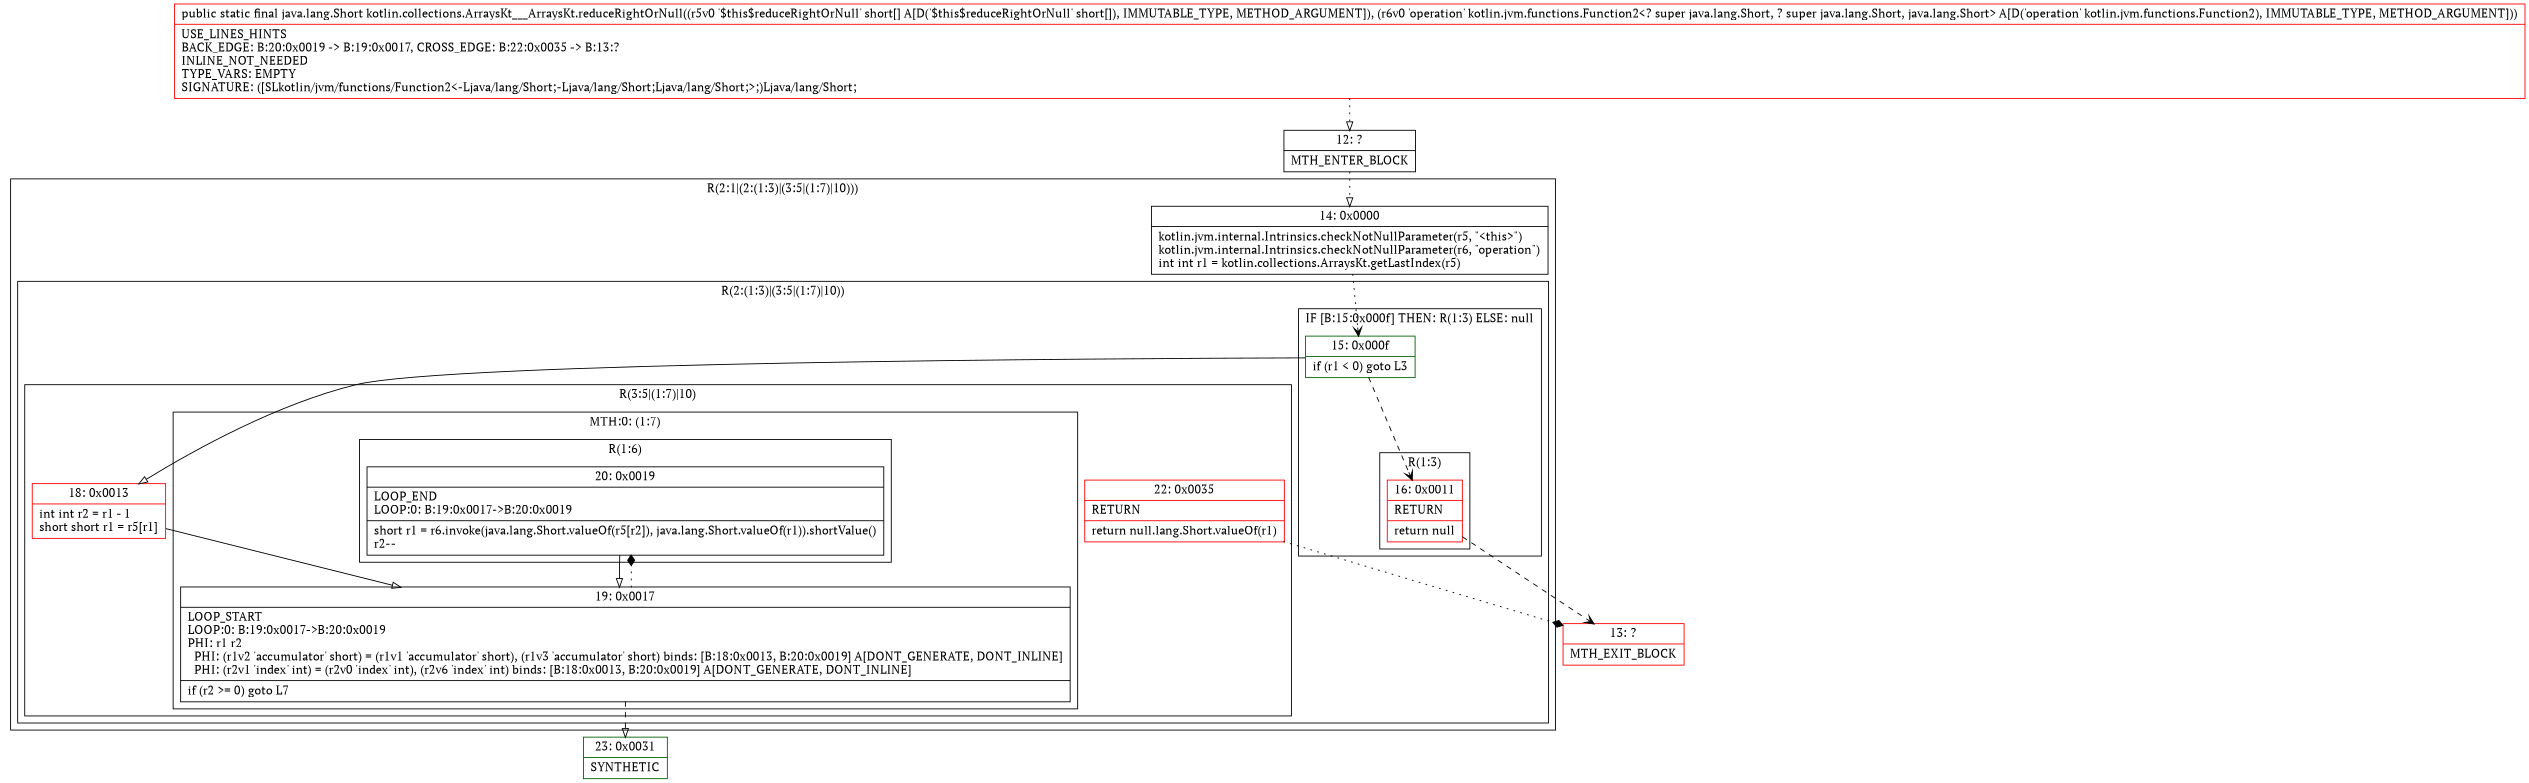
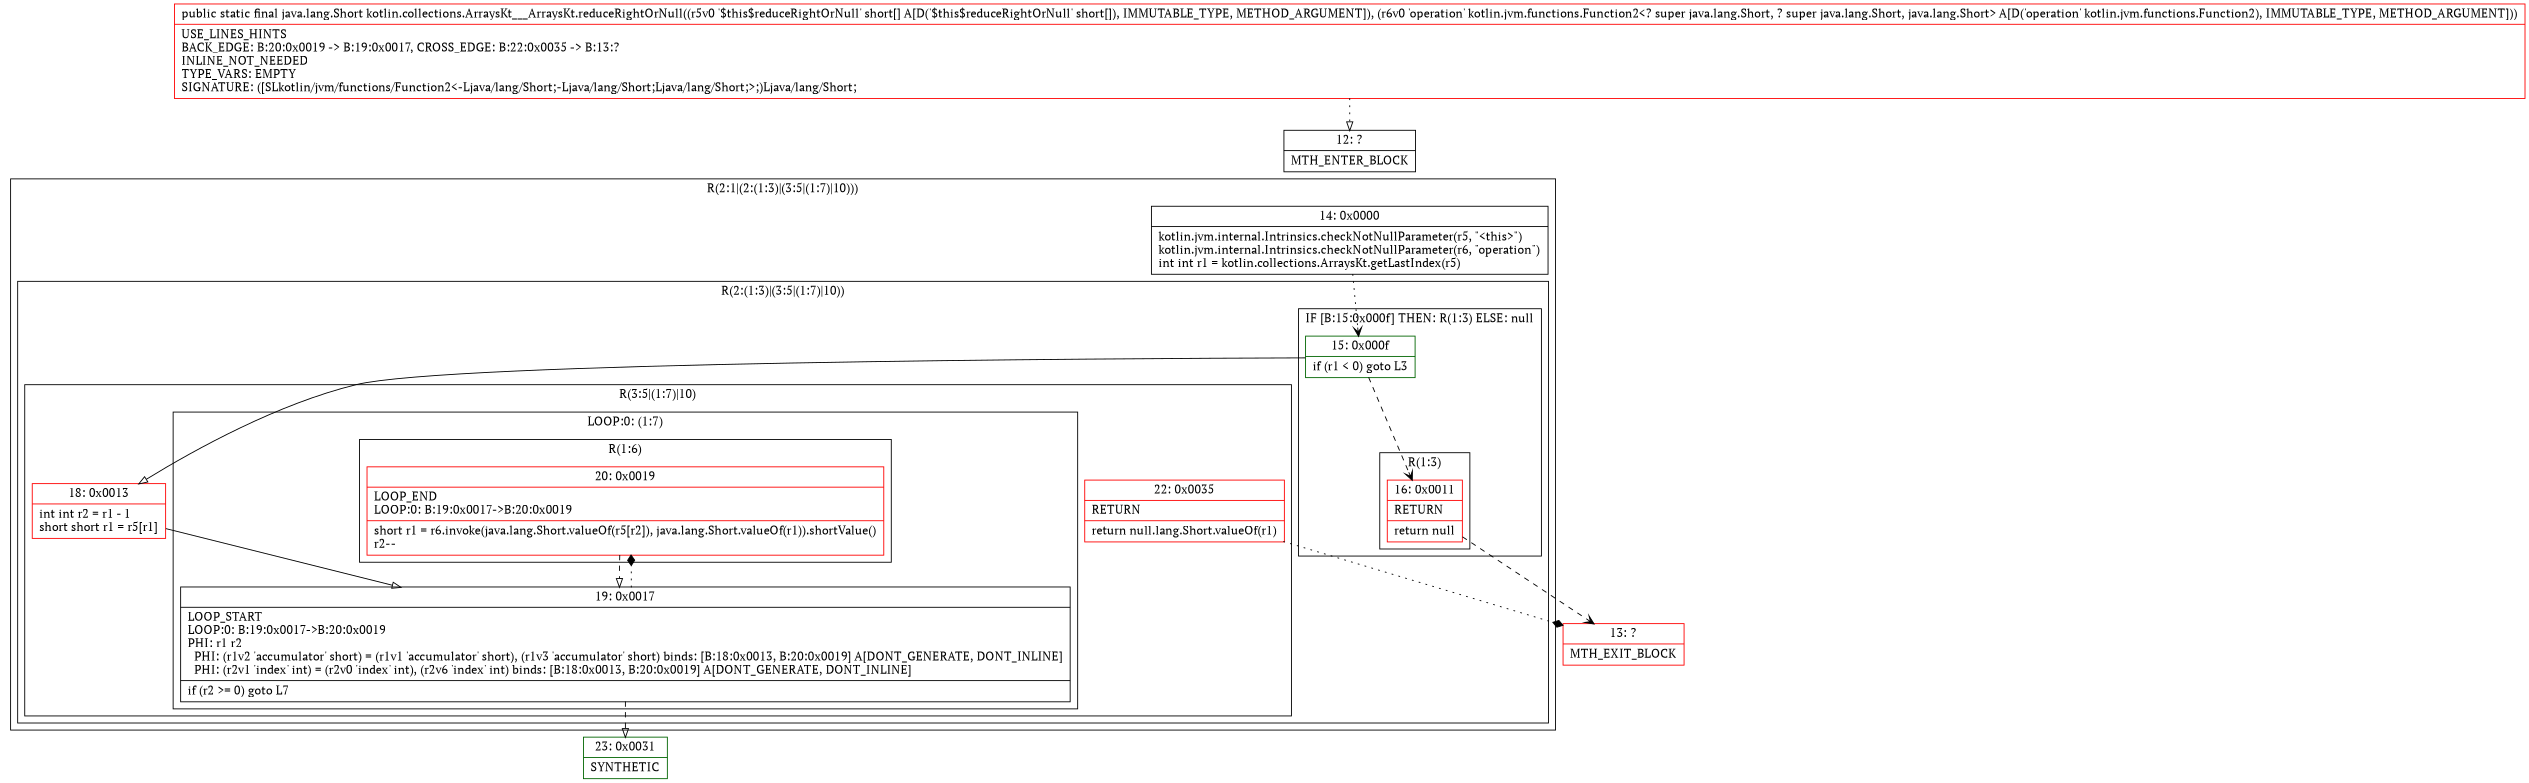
edge "12: ?" -> "14: 0x0000": removed
cluster "MTH:0: (1:7)": label "MTH:0: (1:7)" -> "LOOP:0: (1:7)"
node "20: 0x0019": color black -> red
edge "20: 0x0019" -> "19: 0x0017": style solid -> dashed
